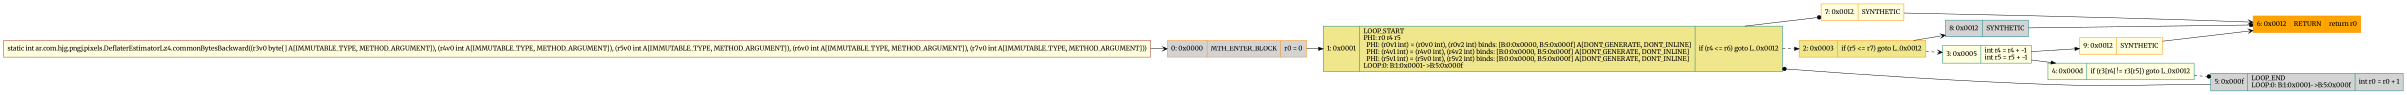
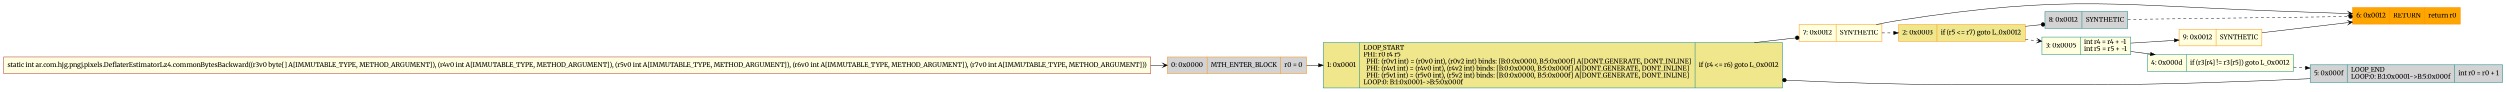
edge "8: 0x0012" -> "6: 0x0012": style solid -> dashed
edge "2: 0x0003" -> "8: 0x0012": arrowhead vee -> dot
edge "1: 0x0001" -> "2: 0x0003": now "7: 0x0012" -> "2: 0x0003"
edge "4: 0x000d" -> "5: 0x000f": arrowhead dot -> normal
